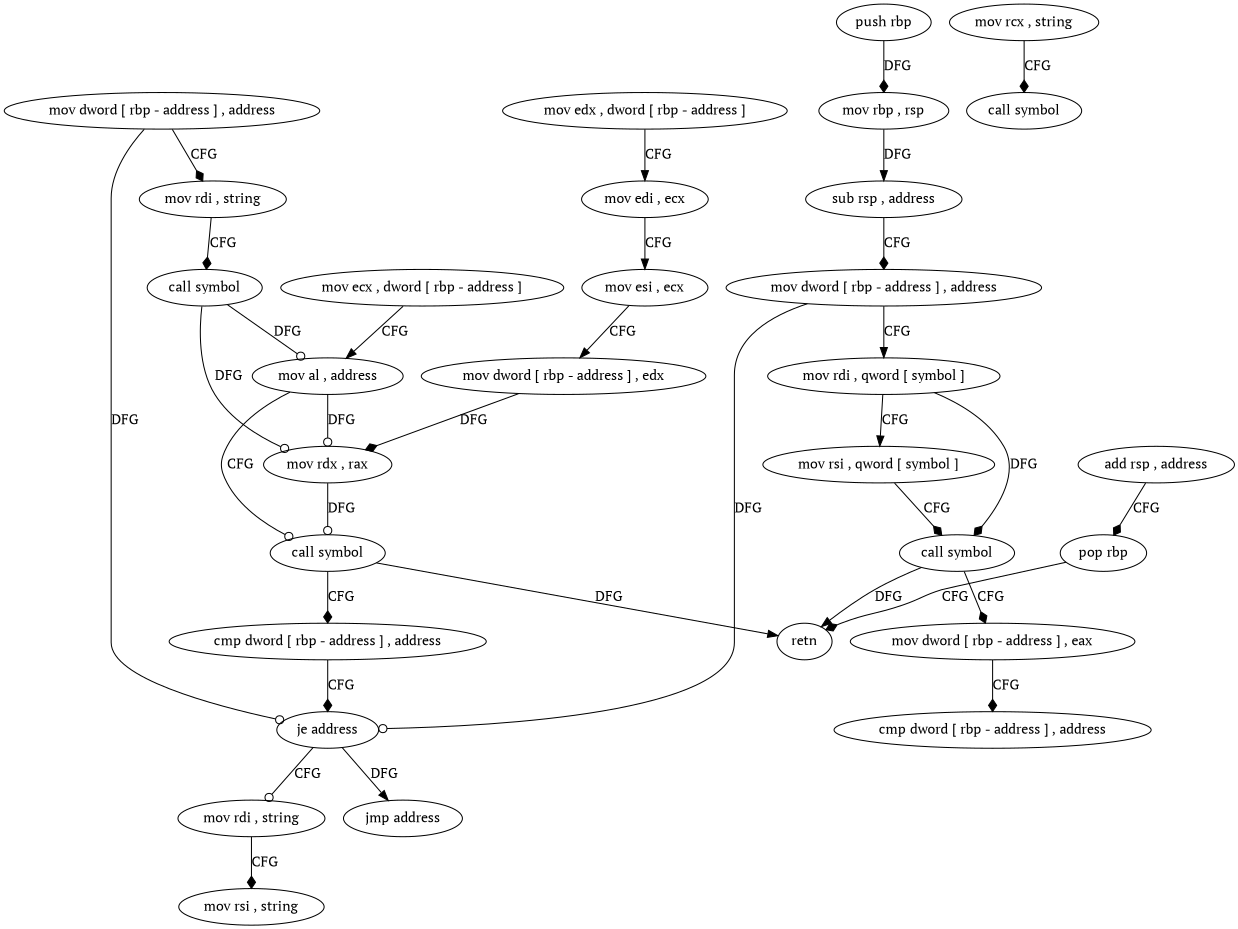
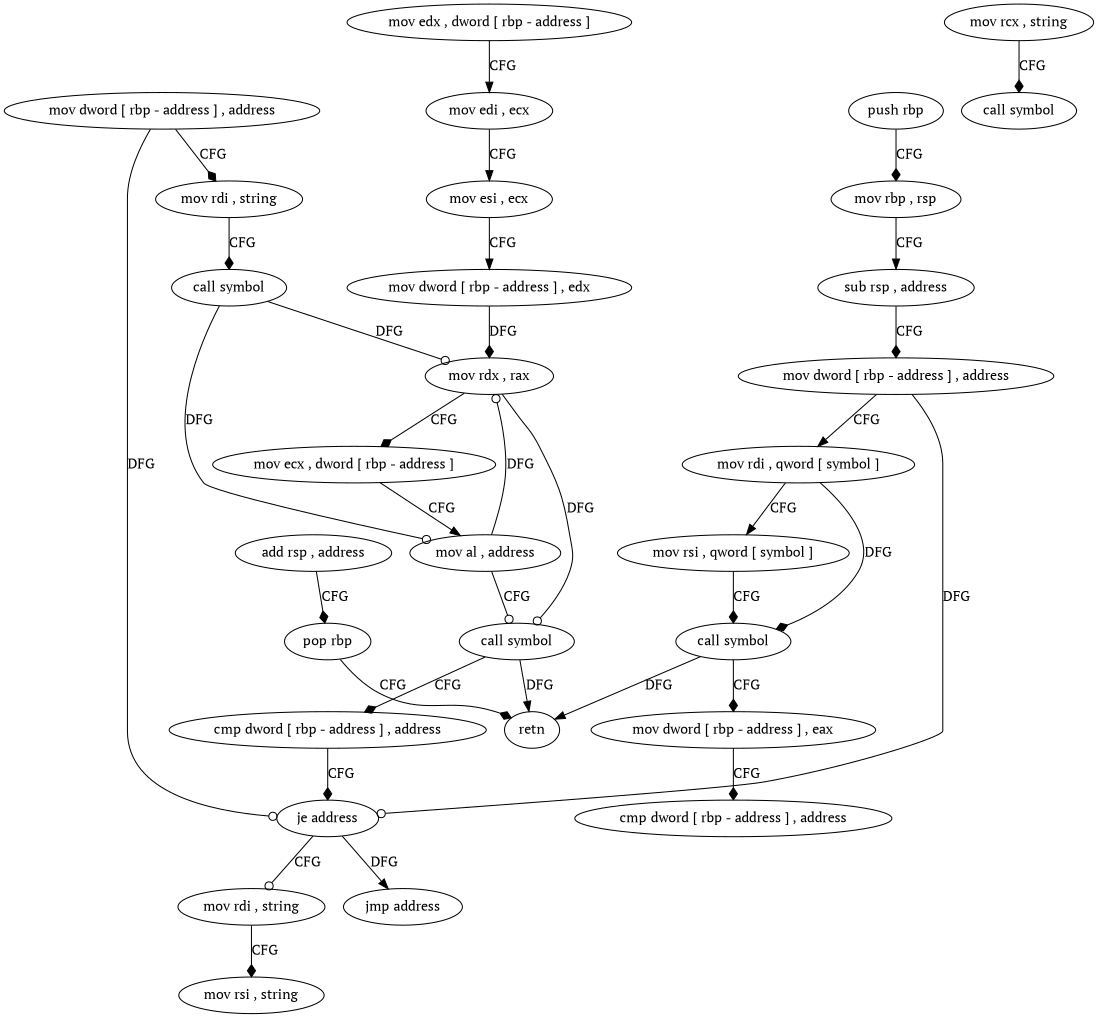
edge "push rbp" -> "mov rbp , rsp": label "DFG" -> "CFG"
edge "mov rbp , rsp" -> "sub rsp , address": label "DFG" -> "CFG"
edge "mov rdx , rax" -> "mov ecx , dword [ rbp - address ]": added, label "CFG"
